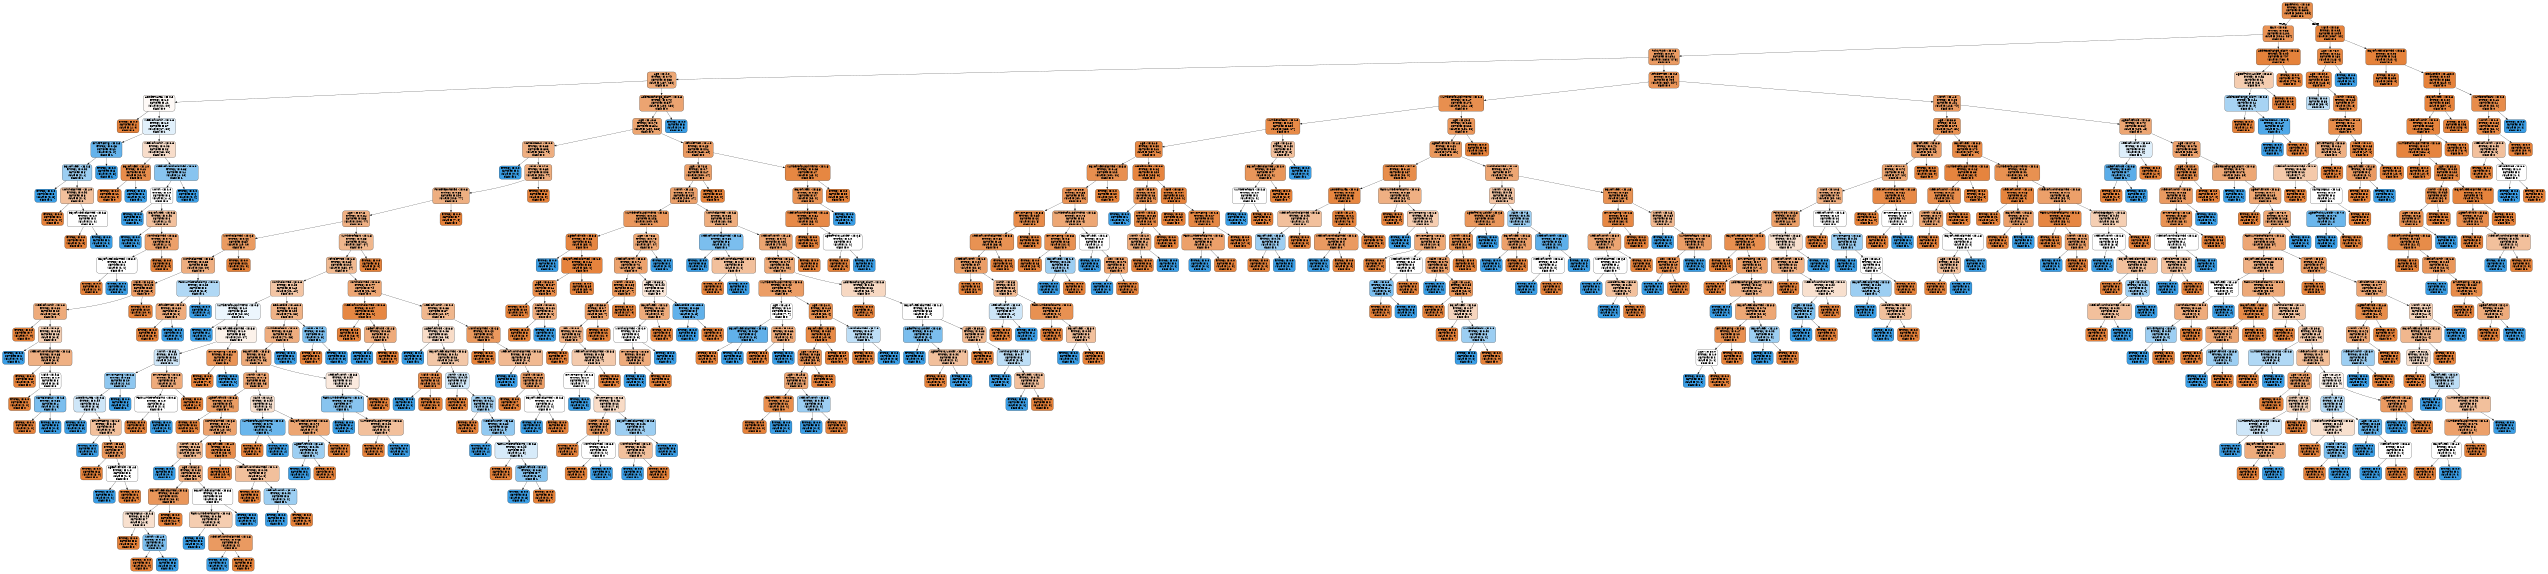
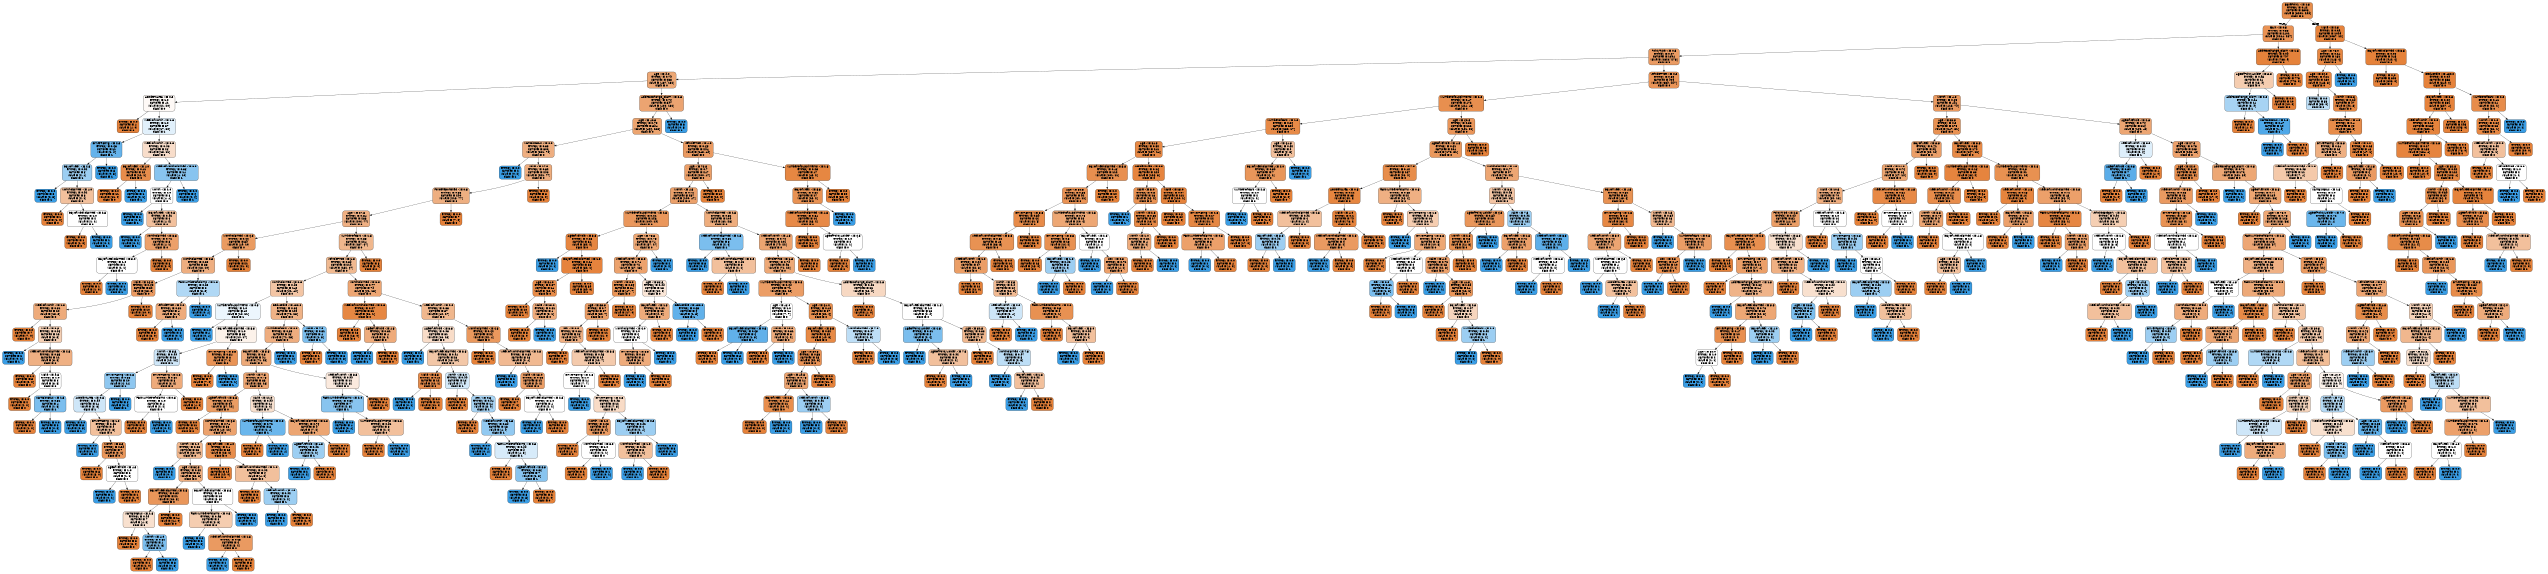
node "entropy = 0.0 samples = 27 value = [27, 0] class = 0": removed
